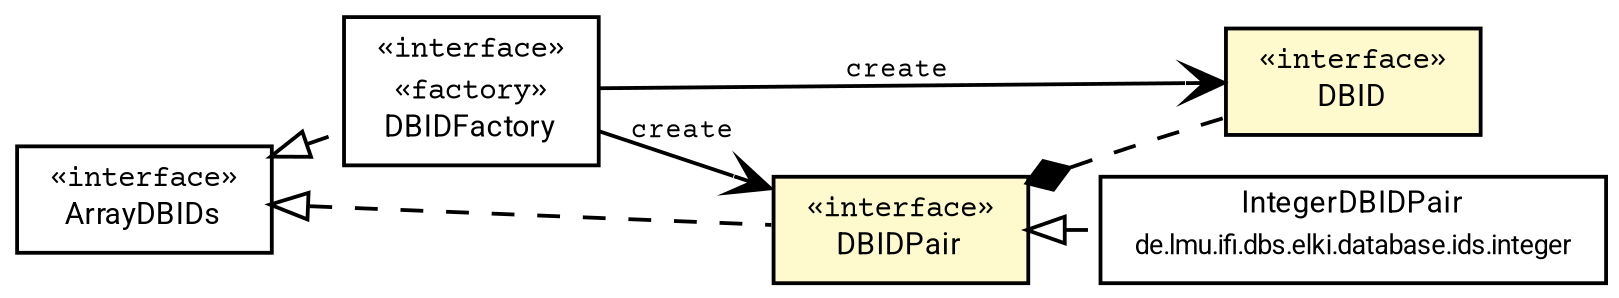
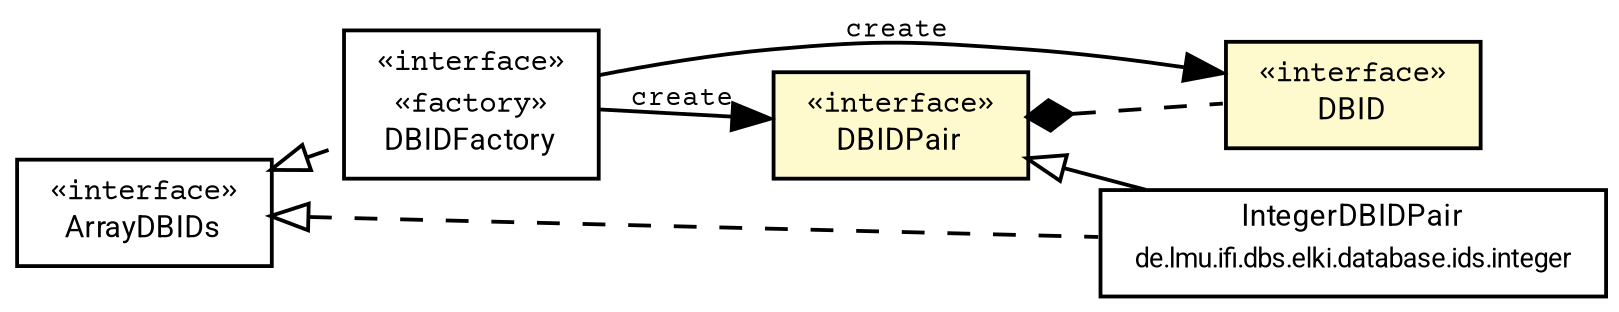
edge "DBIDFactory" -> "DBID": arrowhead open -> normal
edge "DBIDFactory" -> "DBIDPair": arrowhead open -> normal
edge "DBIDPair" -> "ArrayDBIDs": now "IntegerDBIDPair" -> "ArrayDBIDs"
edge "IntegerDBIDPair" -> "DBIDPair": style dashed -> solid
